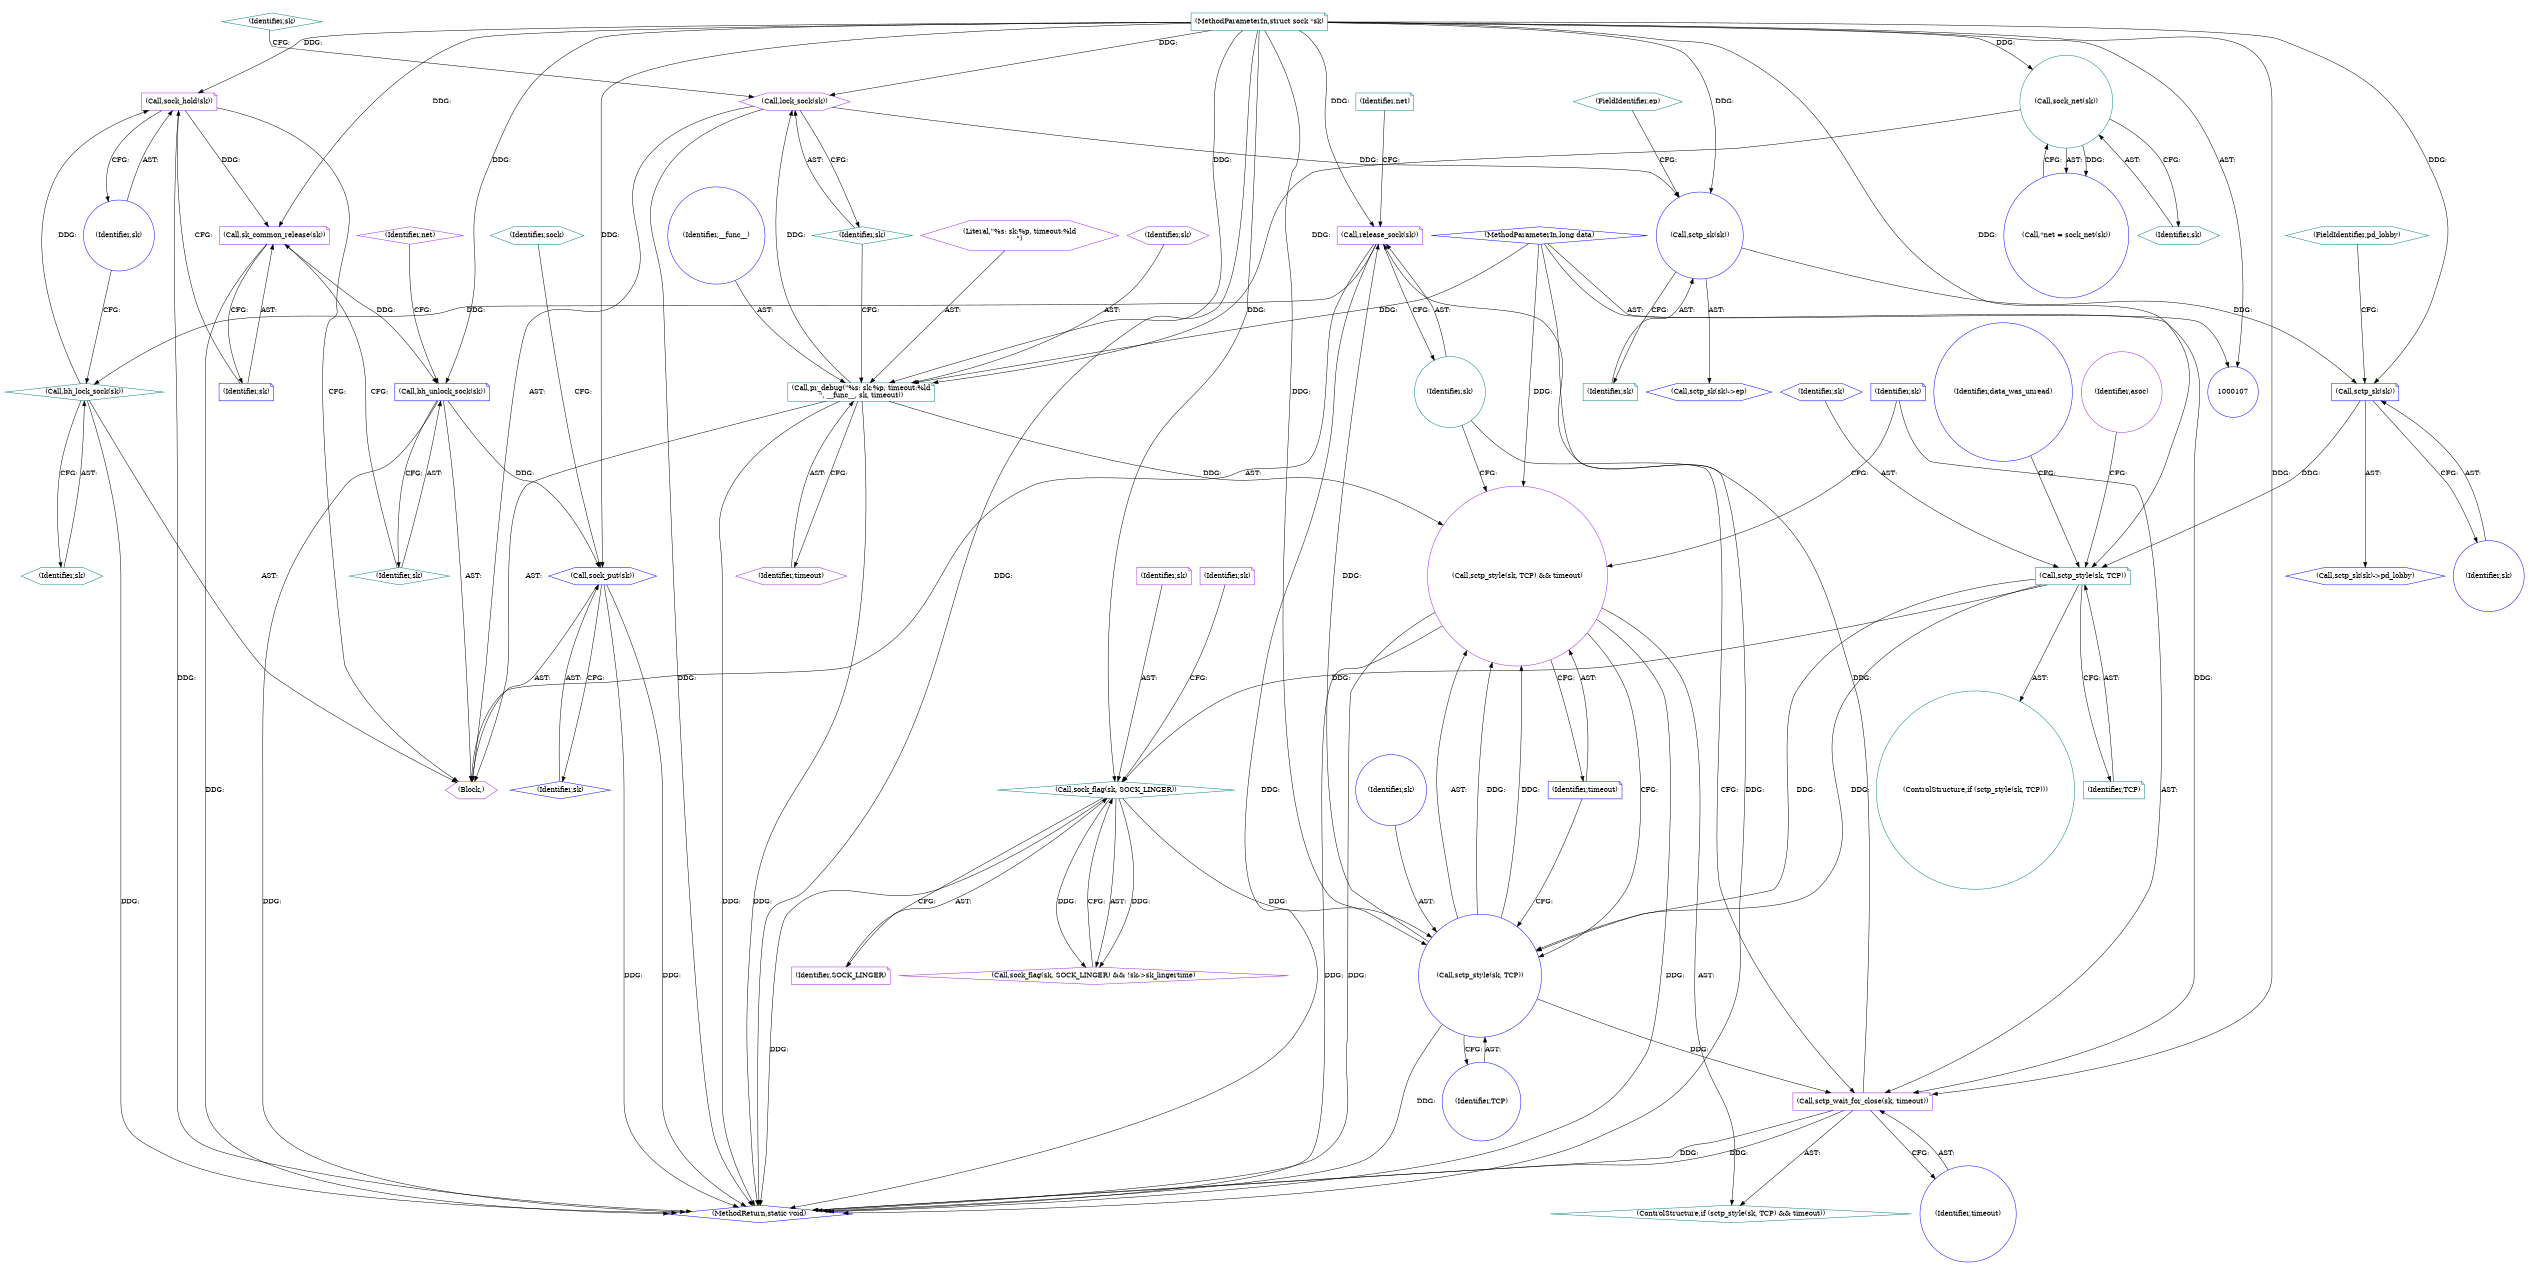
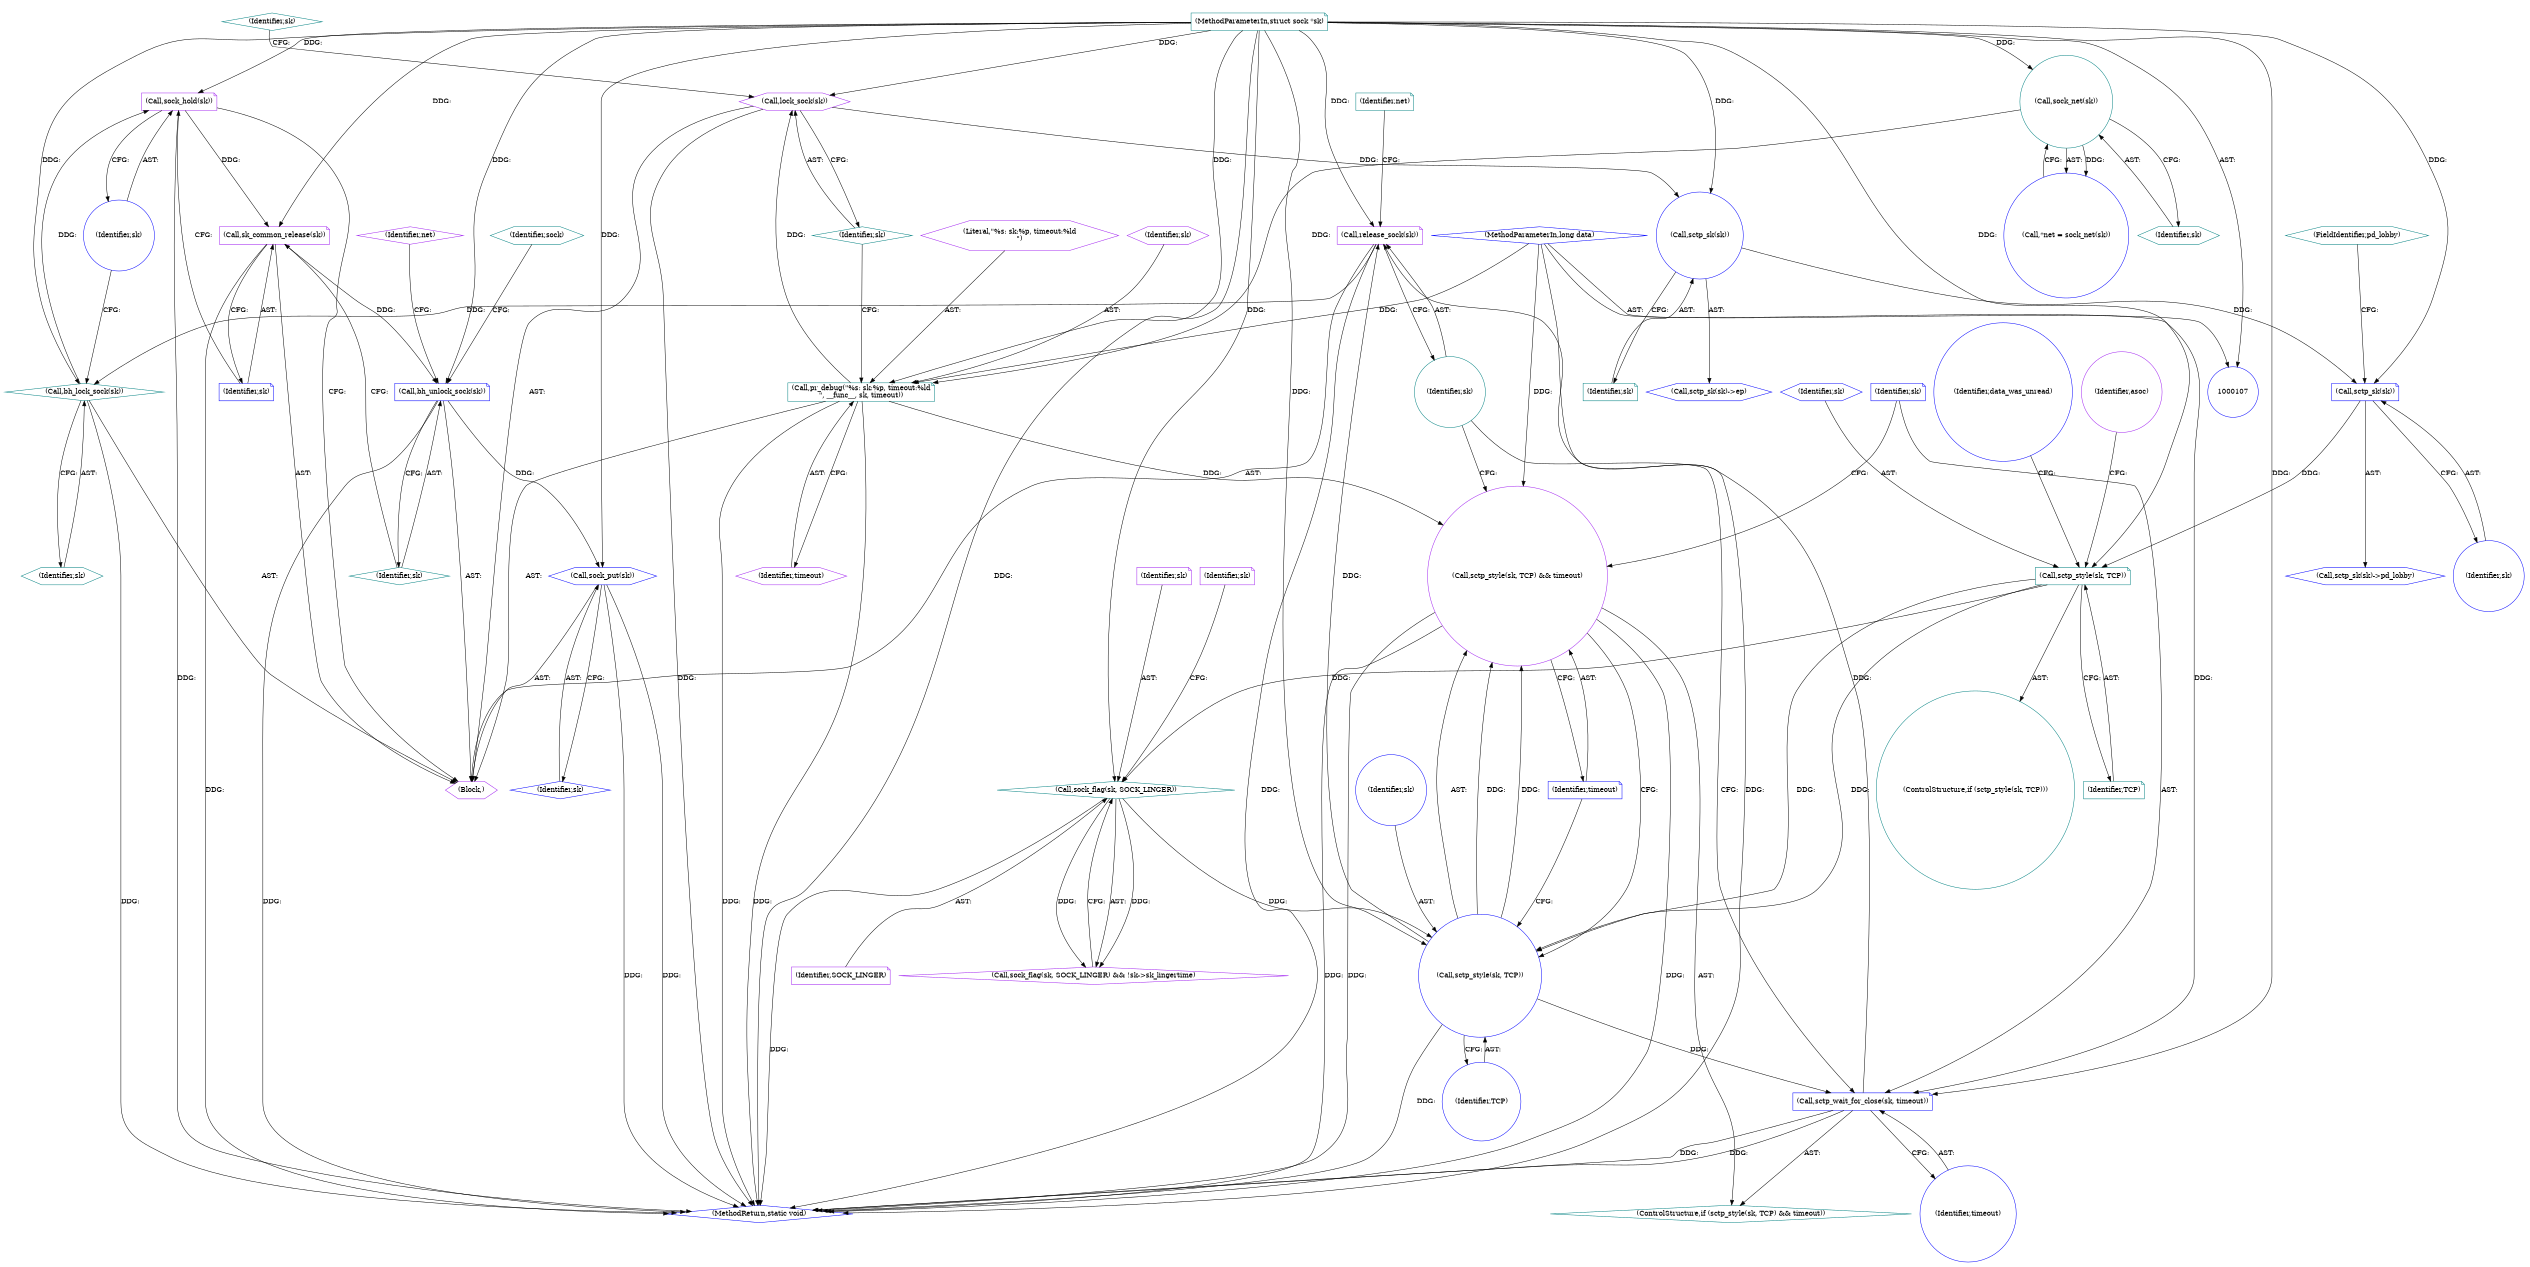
edge "(MethodParameterIn,struct sock *sk)" -> "(Call,bh_lock_sock(sk))": added, label "DDG:"
node "(FieldIdentifier,ep)": removed
node "(Identifier,__func__)": removed
edge "(Identifier,sock)" -> "(Call,sock_put(sk))": now "(Identifier,sock)" -> "(Call,bh_unlock_sock(sk))"
edge "(Call,sk_common_release(sk))" -> "(Block,)": added, label "AST:"
edge "(Call,sock_flag(sk, SOCK_LINGER))" -> "(Identifier,SOCK_LINGER)": removed, label "CFG:"
node "(Call,sctp_wait_for_close(sk, timeout))": color purple -> blue
